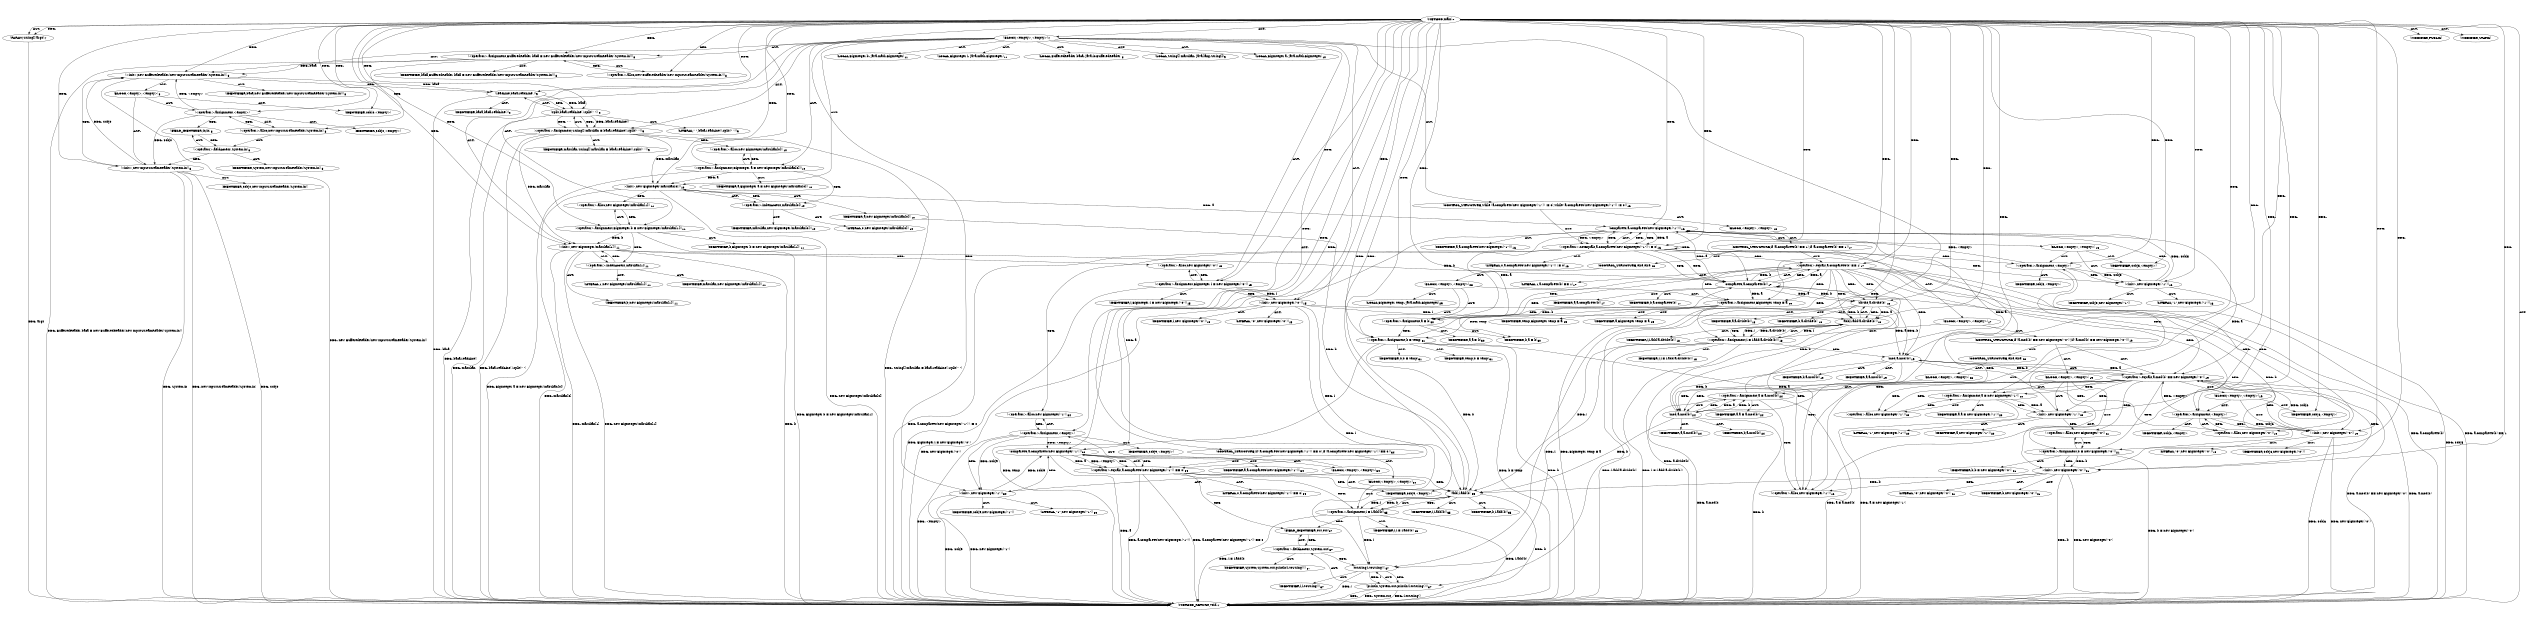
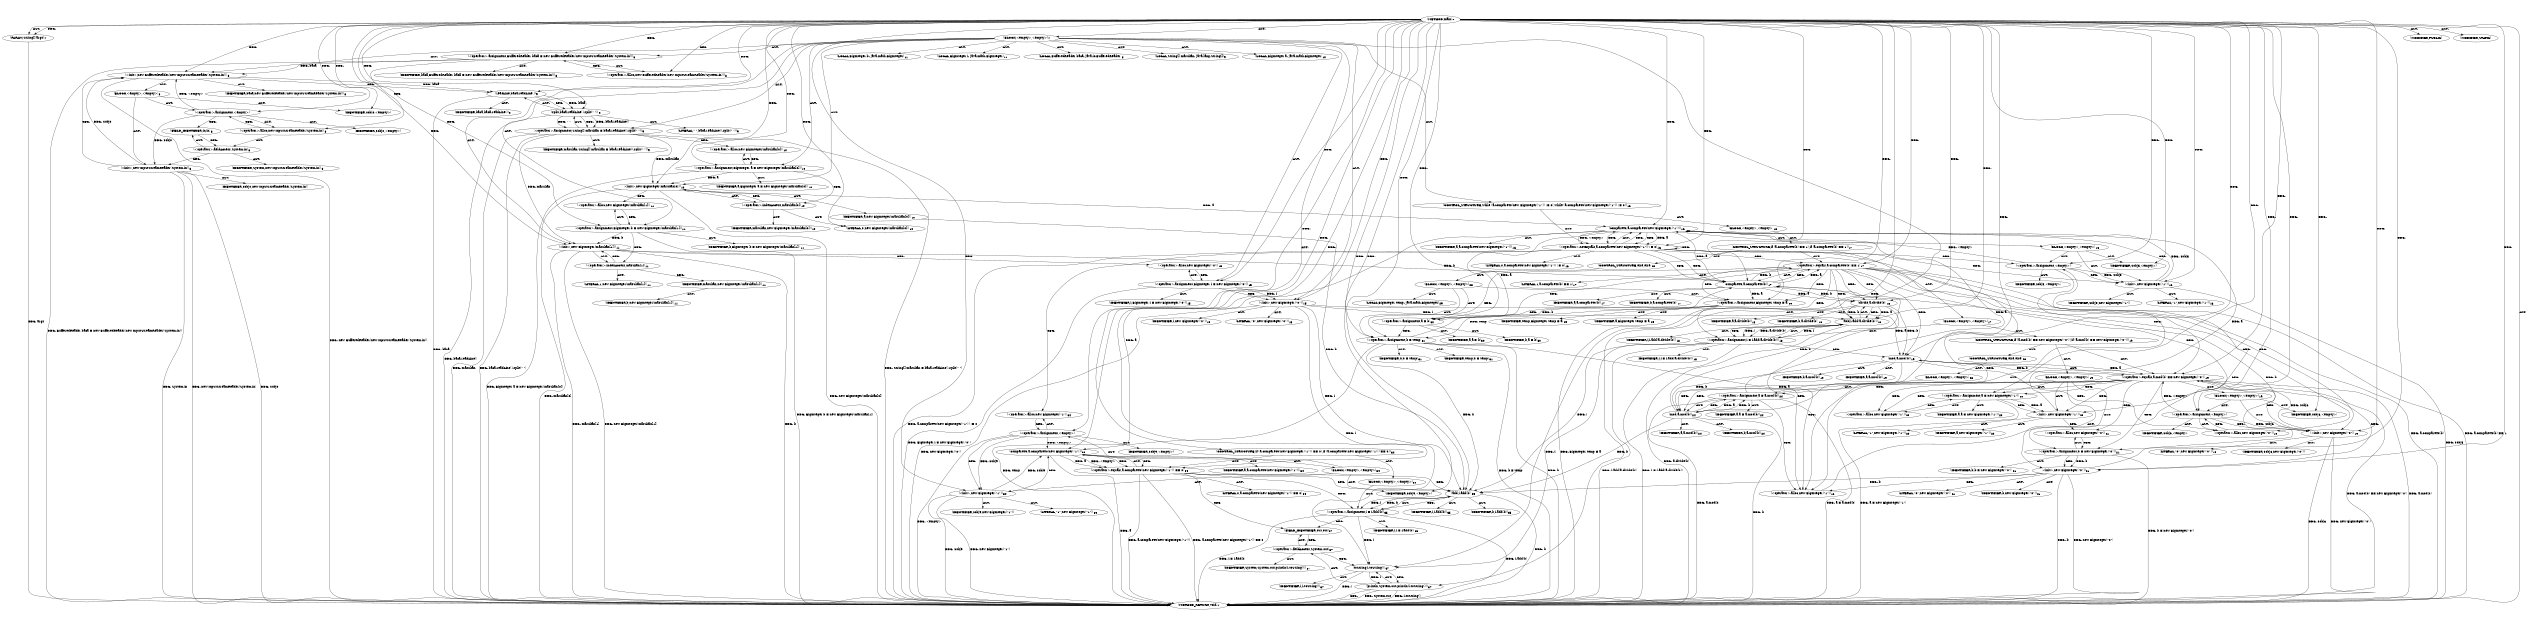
edge "(METHOD,main)" -> "(<init>,new InputStreamReader(System.in))": now "(METHOD,main)" -> "(LITERAL,0,new BigInteger(masukan[0]))"
edge "(METHOD,main)" -> "(<init>,new BigInteger(masukan[1]))": label "CDG: " -> "DDG: "
edge "(<operator>.indexAccess,masukan[1])" -> "(IDENTIFIER,masukan,new BigInteger(masukan[1]))": label "AST: " -> "CDG: "
edge "(<init>,new BigInteger(masukan[1]))" -> "(IDENTIFIER,b,new BigInteger(masukan[1]))": now "(IDENTIFIER,masukan,new BigInteger(masukan[1]))" -> "(IDENTIFIER,b,new BigInteger(masukan[1]))"
edge "(<operator>.equals,a.compareTo(b) == 1)" -> "(IDENTIFIER,b,a = b)": now "(<operator>.equals,a.compareTo(b) == 1)" -> "(<operator>.assignment,b = temp)"
